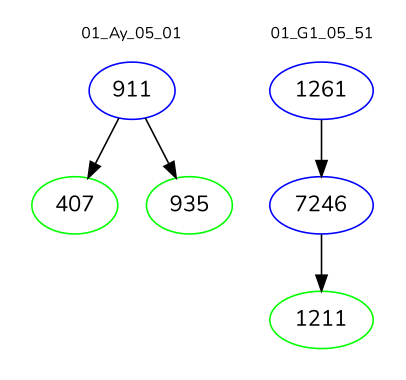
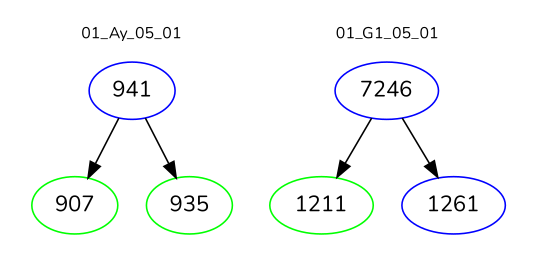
cluster "01_G1_05_51": label "01_G1_05_51" -> "01_G1_05_01"
node "911": label "911" -> "941"
edge "1261" -> "7246": reversed
node "407": label "407" -> "907"
